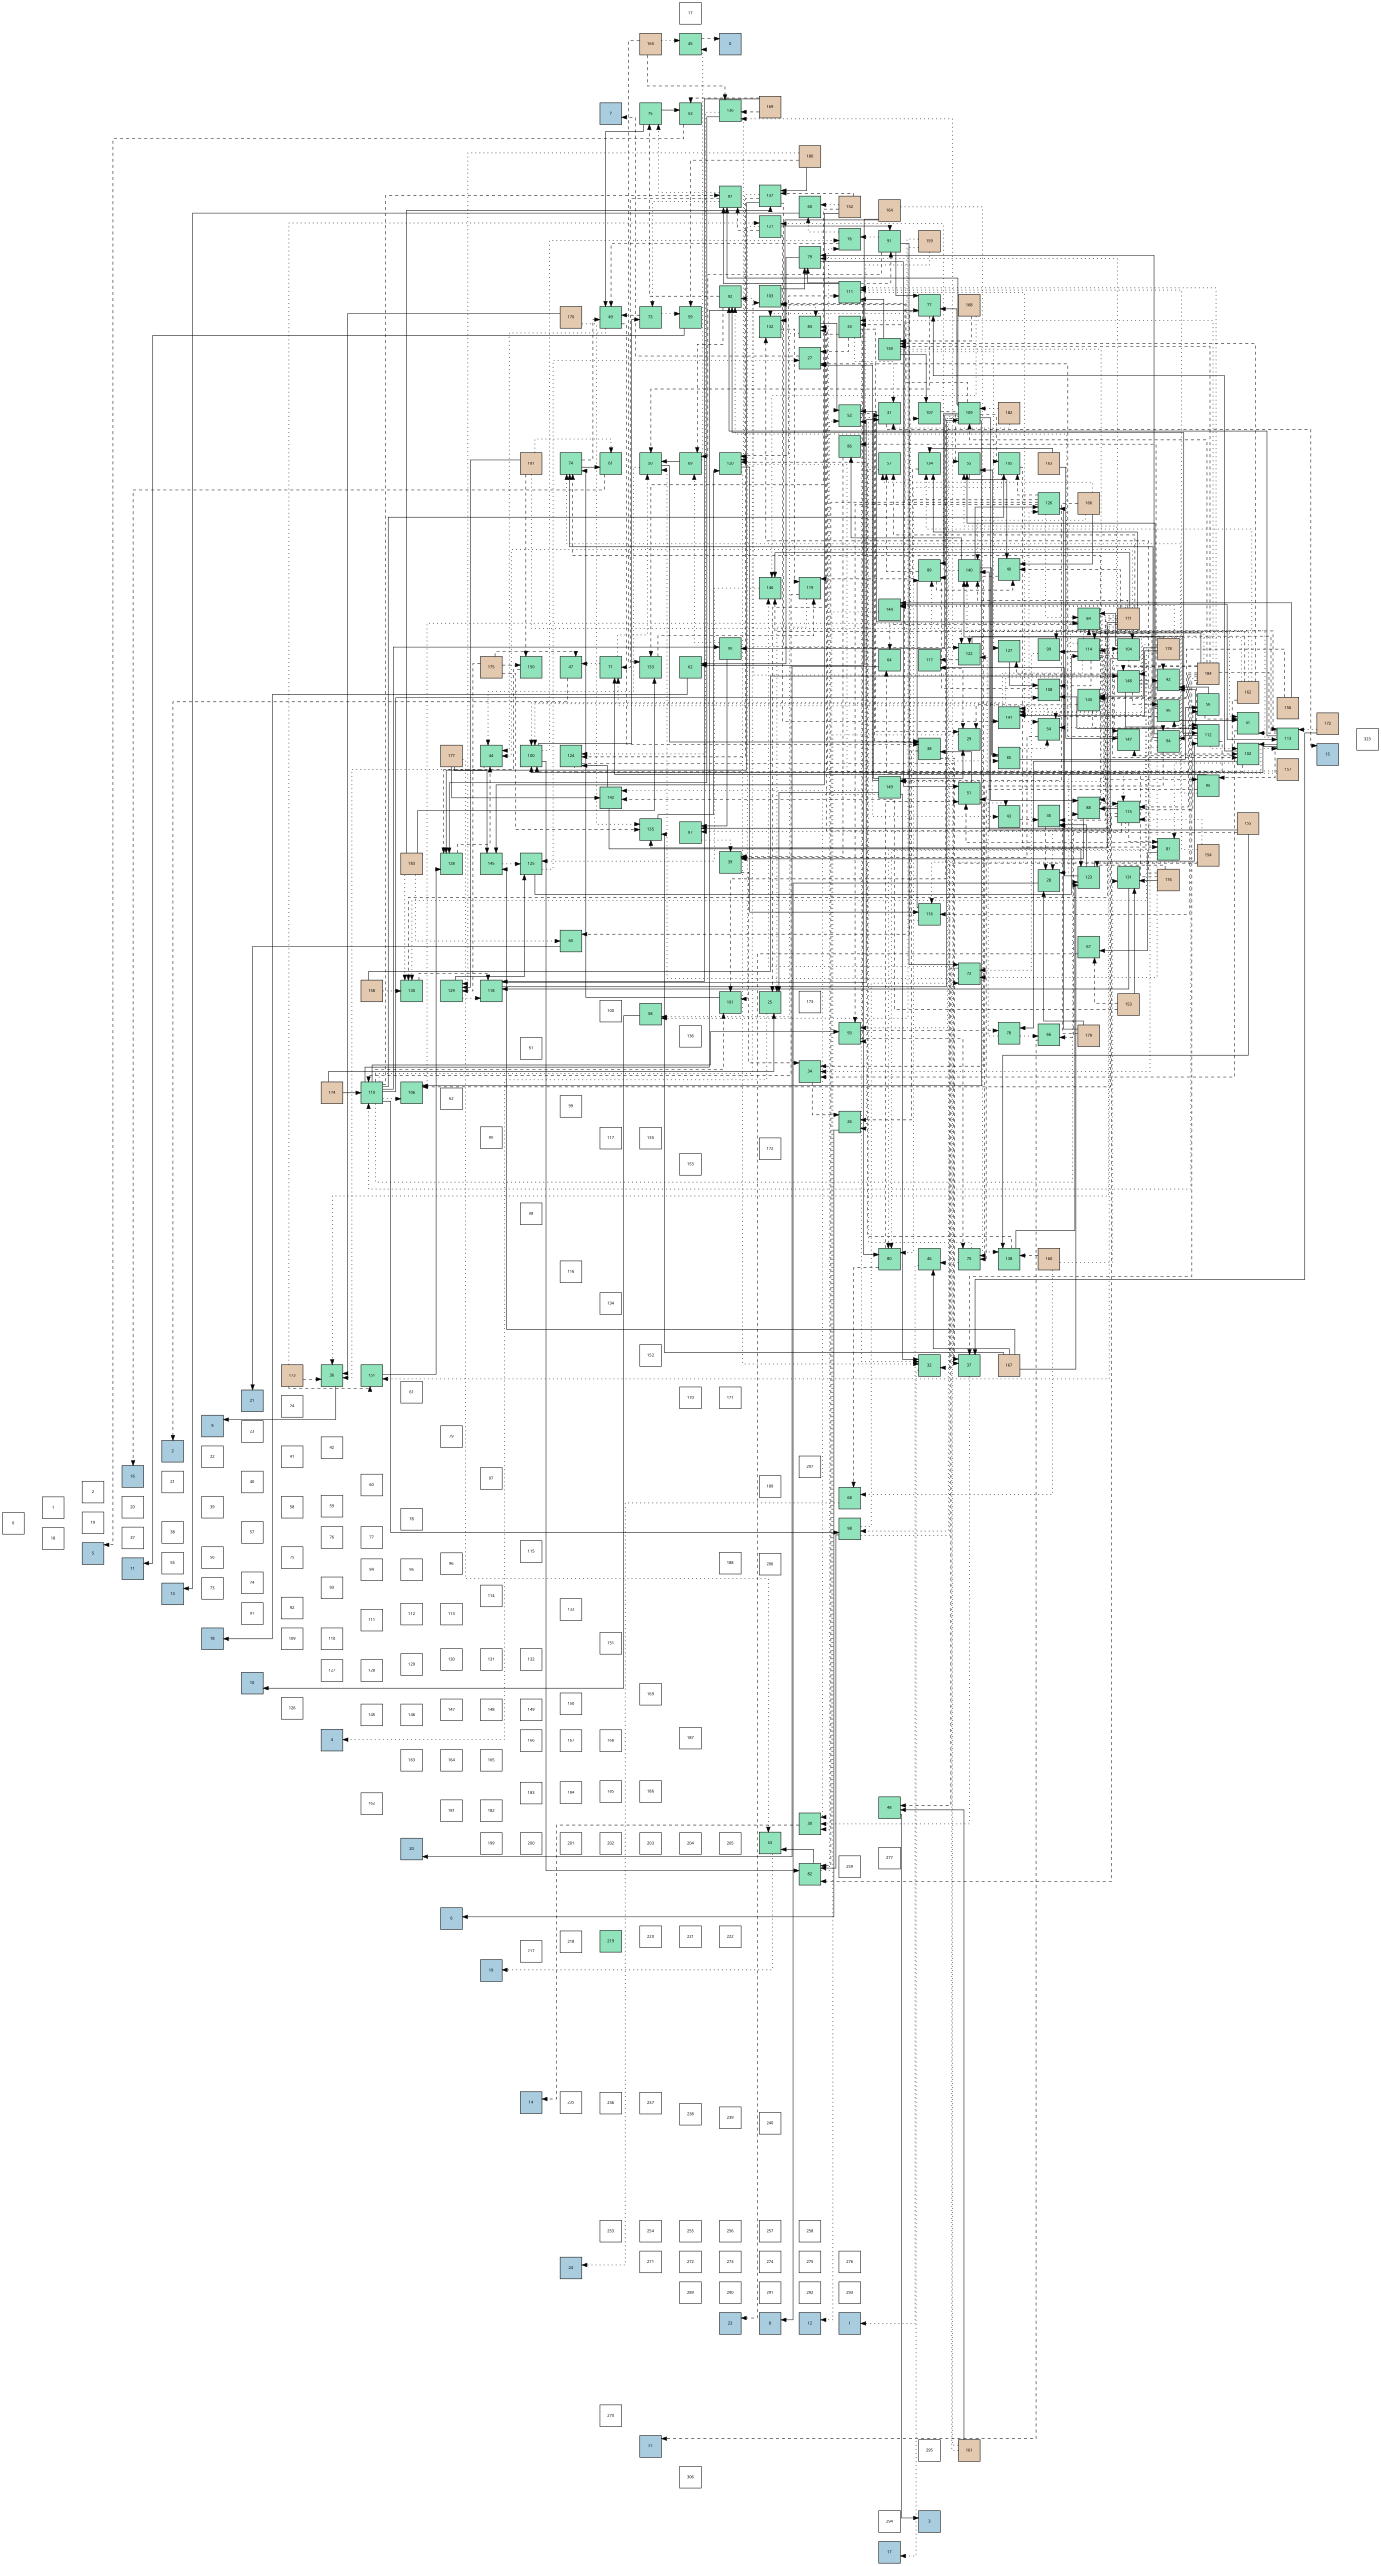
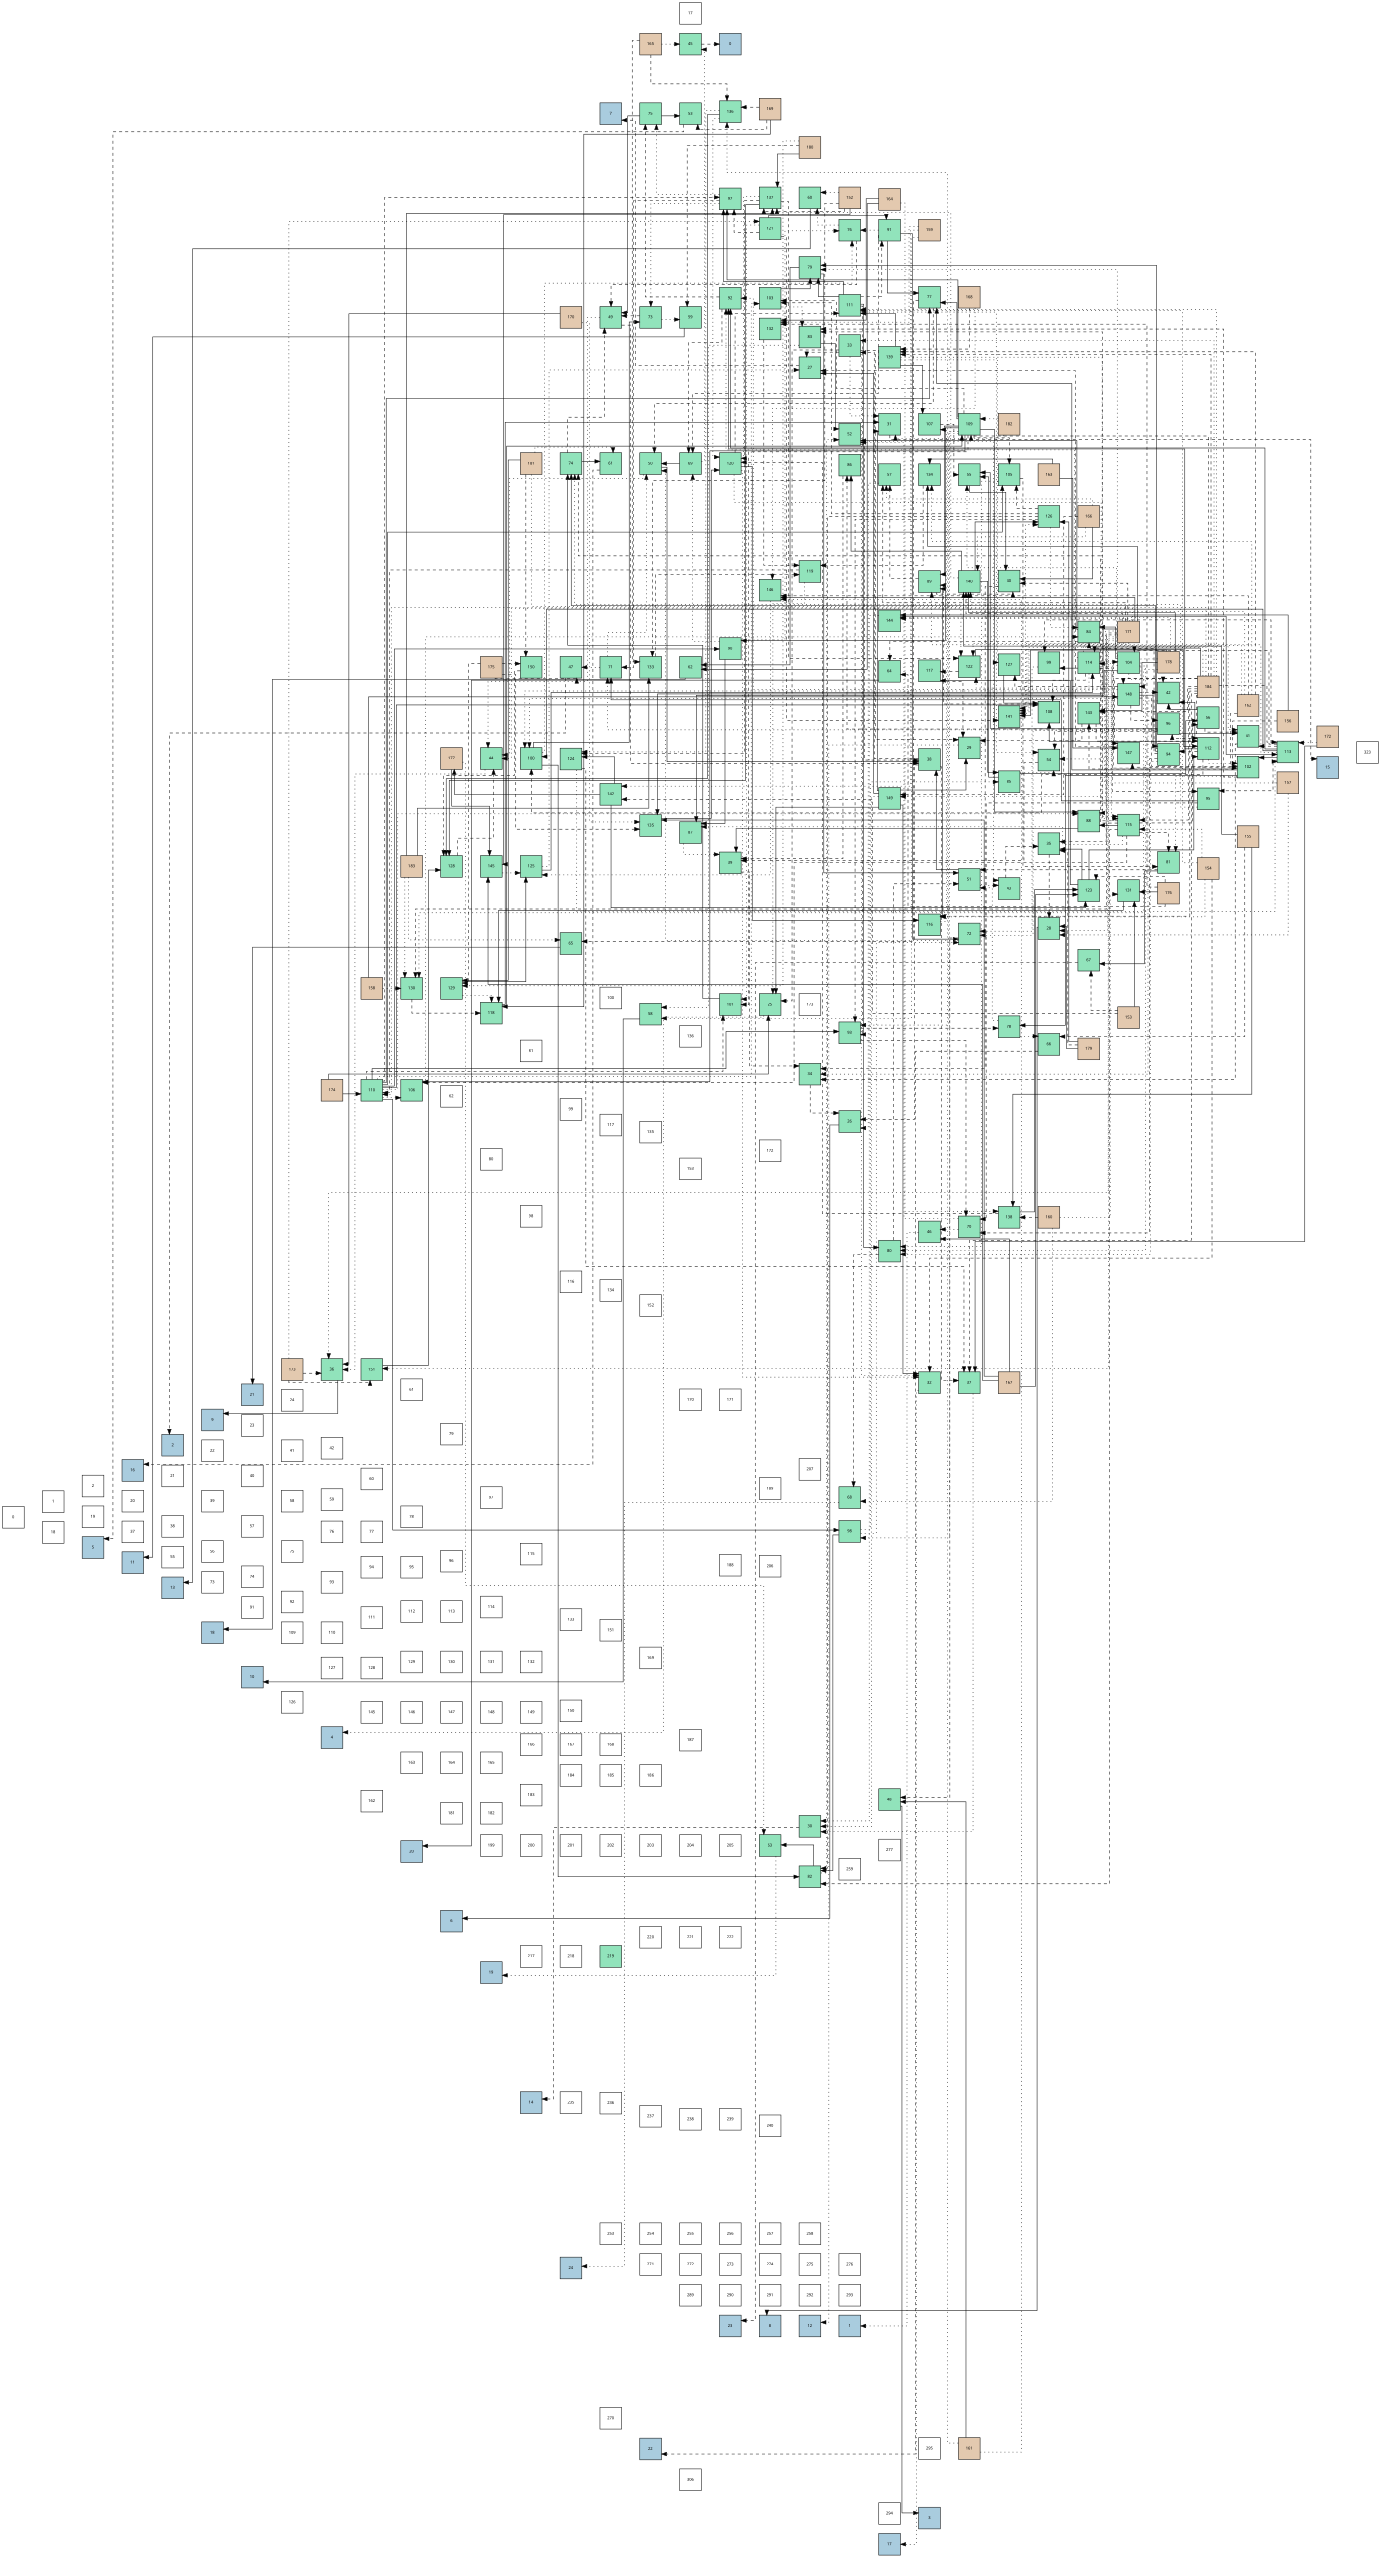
edge "140" -> "121": now "140" -> "137"
edge "177" -> "142": reversed
